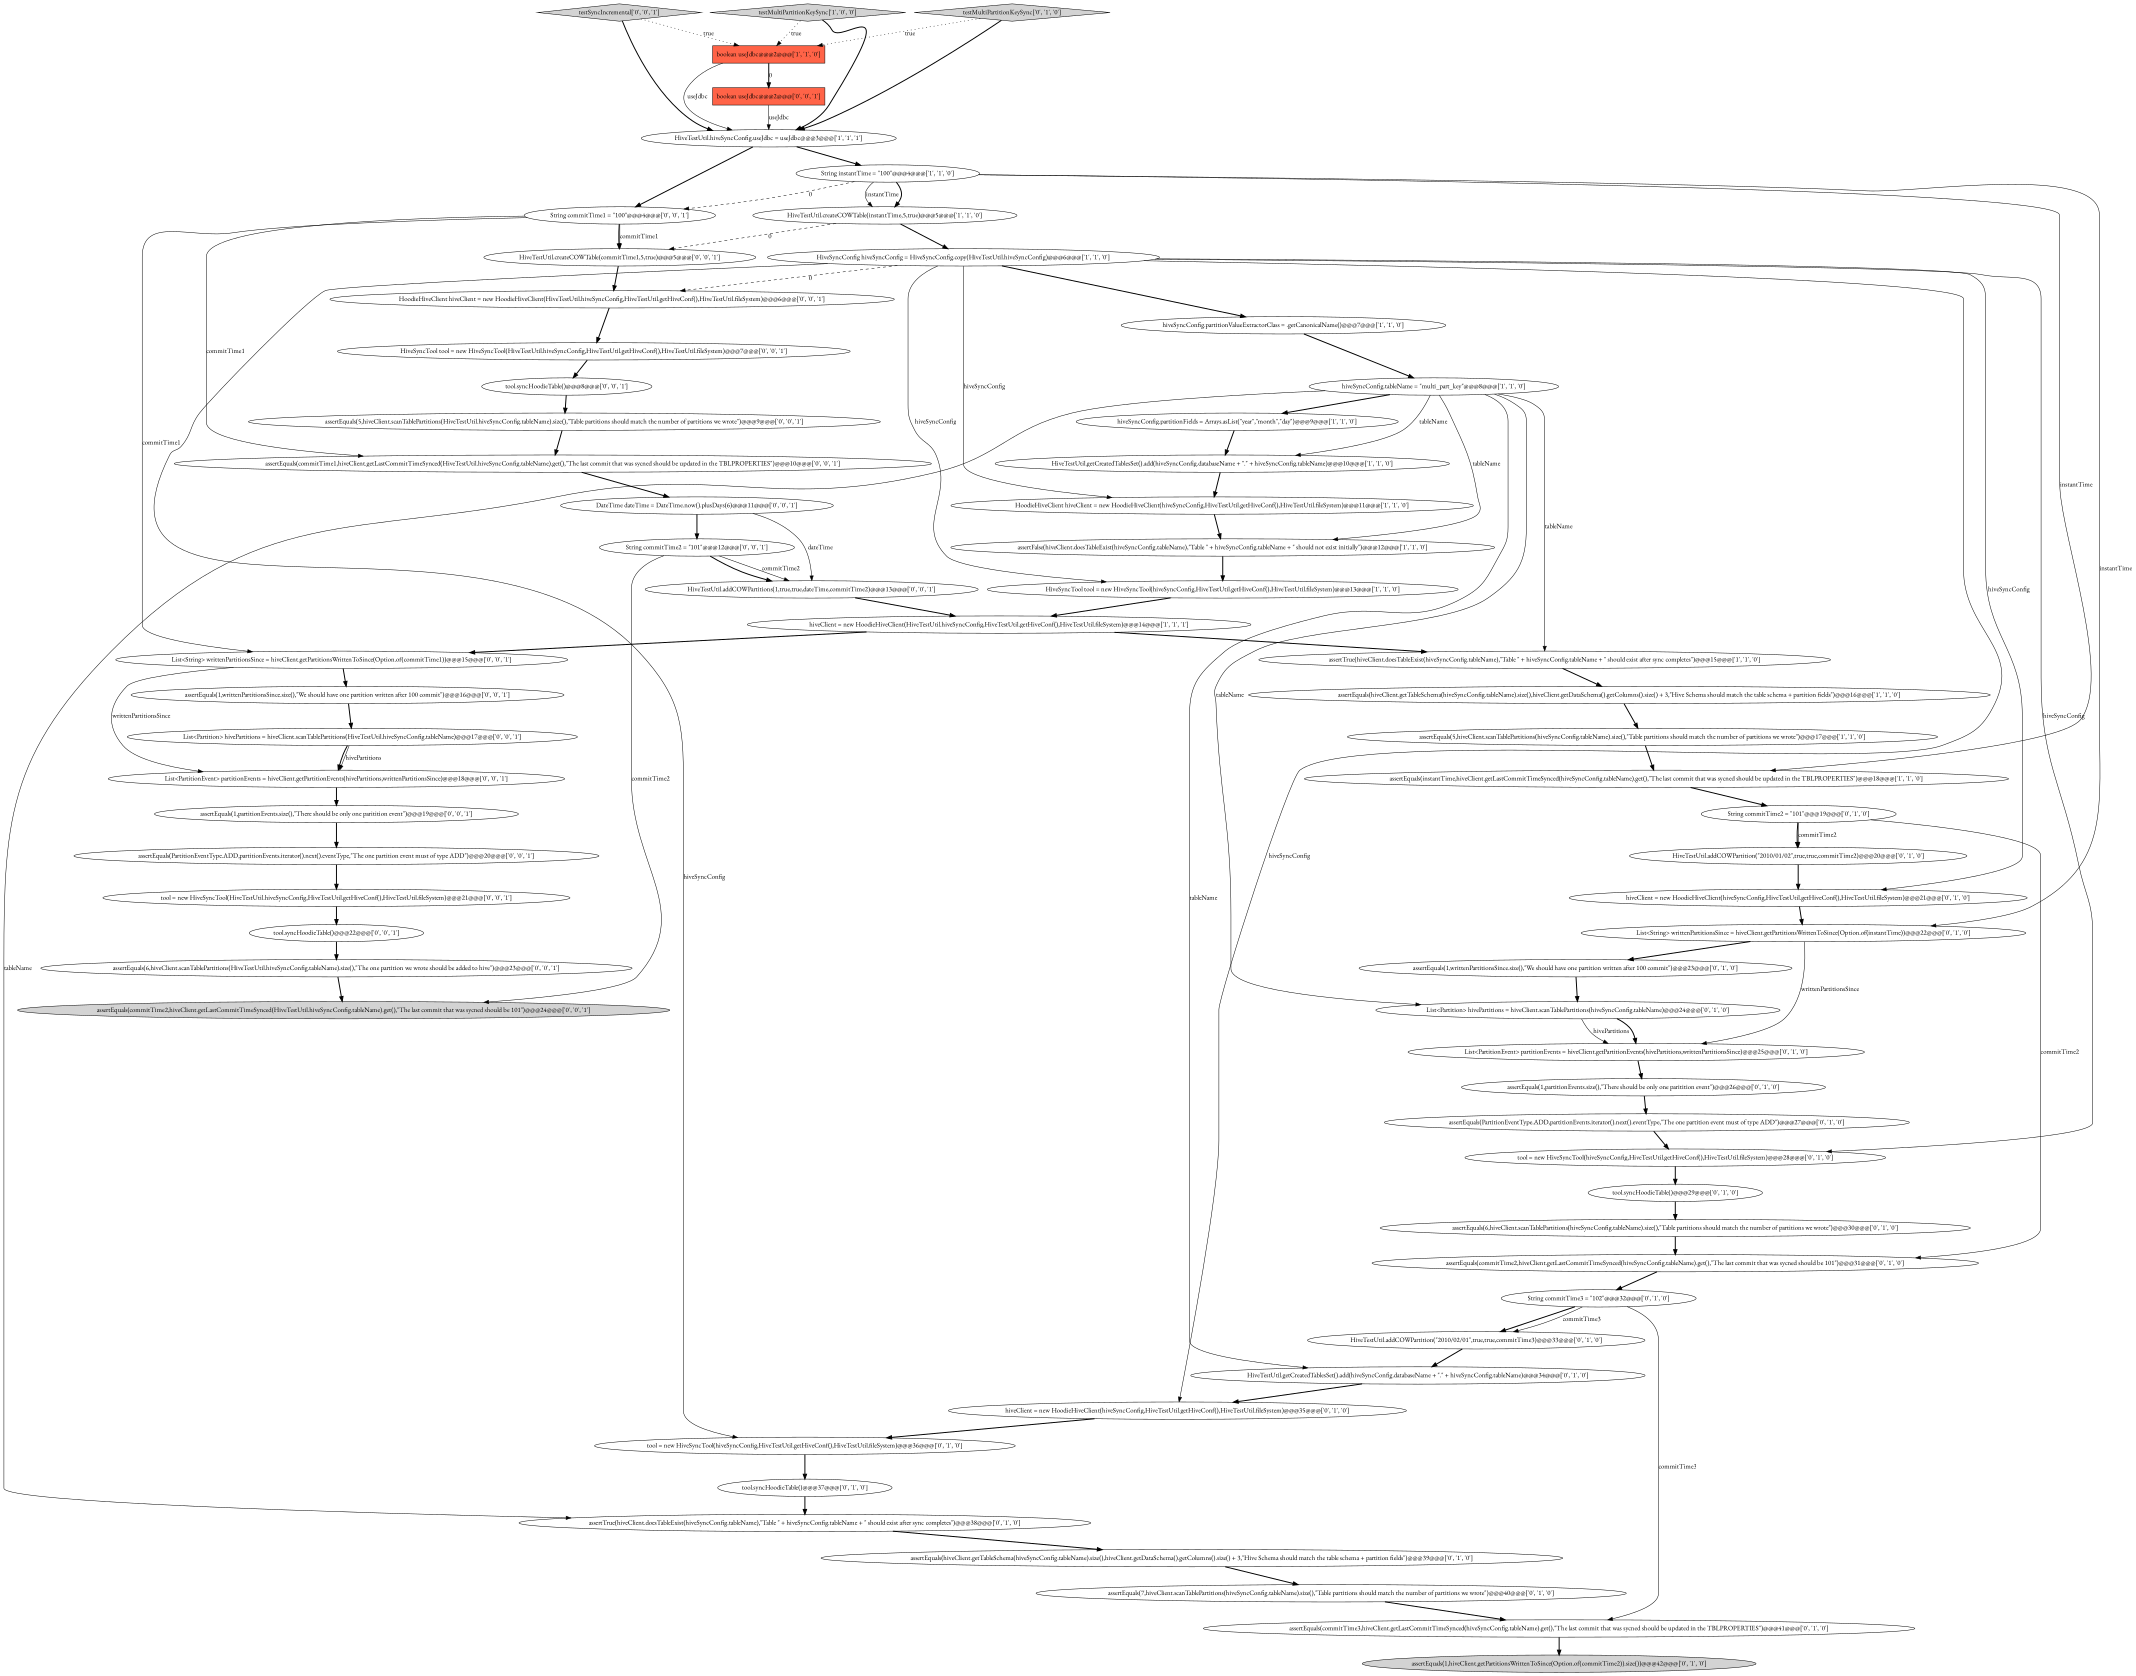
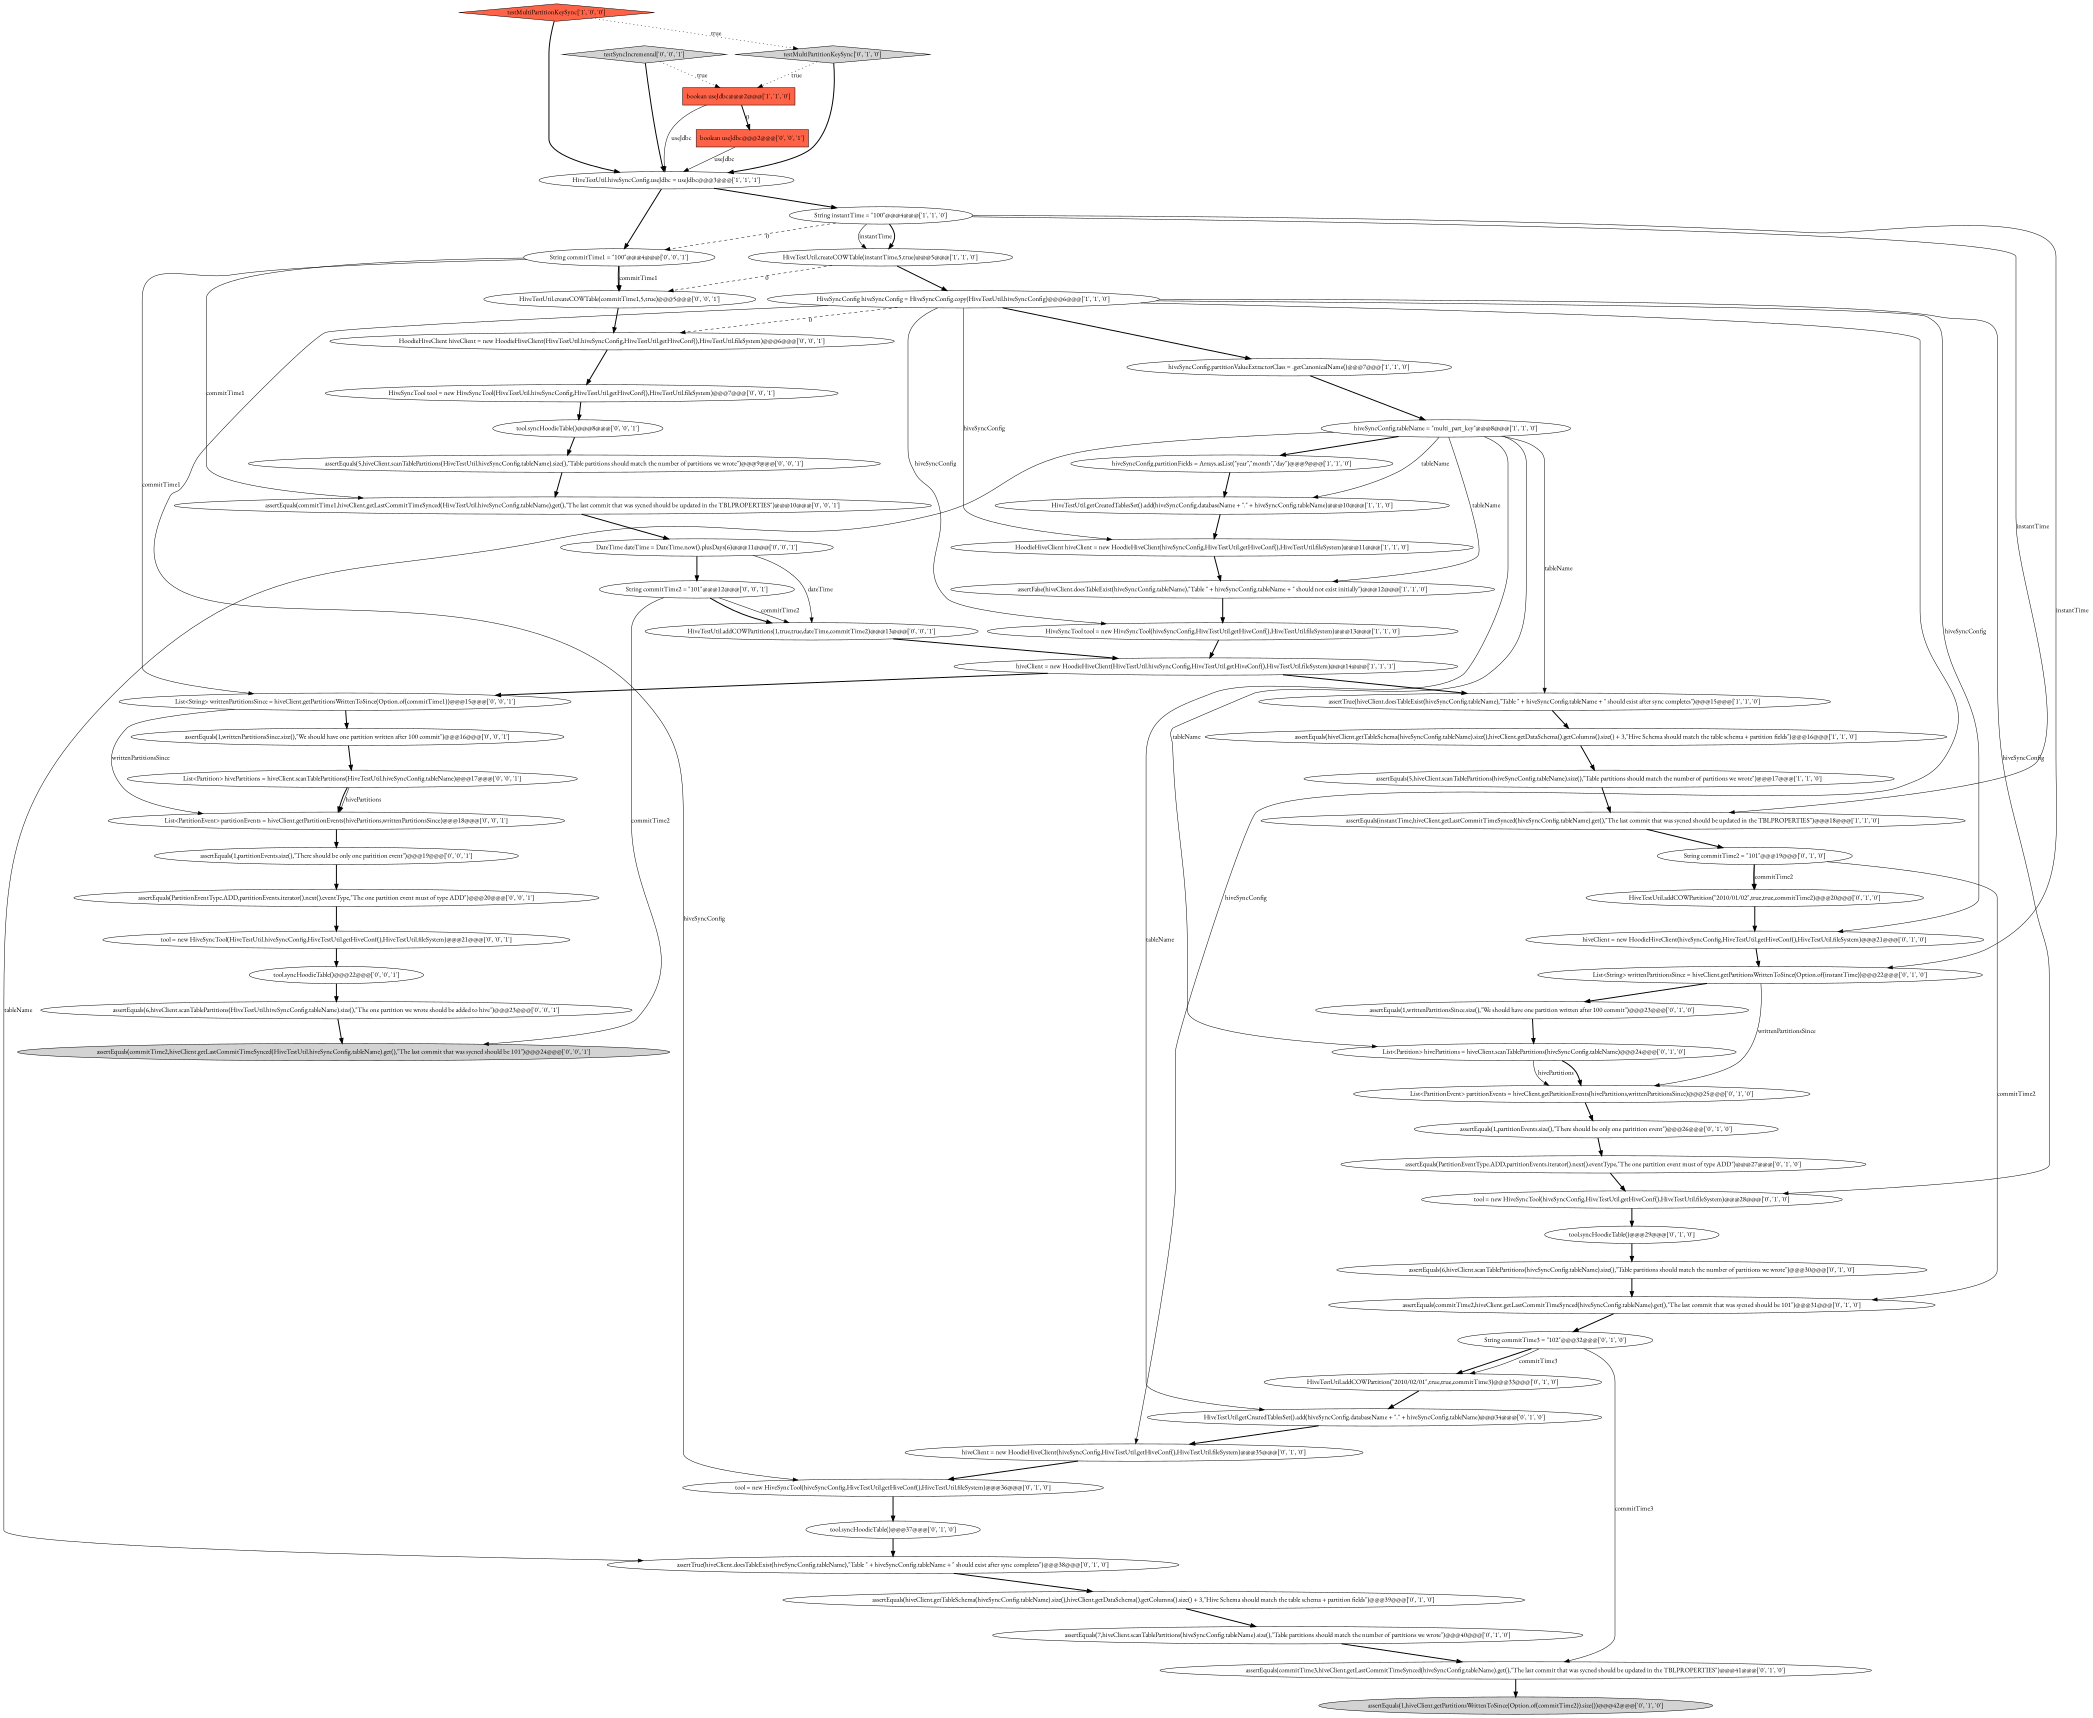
node "testMultiPartitionKeySync['1', '0', '0']": fillcolor lightgray -> tomato
edge "testMultiPartitionKeySync['1', '0', '0']" -> "boolean useJdbc@@@2@@@['1', '1', '0']": now "testMultiPartitionKeySync['1', '0', '0']" -> "testMultiPartitionKeySync['0', '1', '0']"
